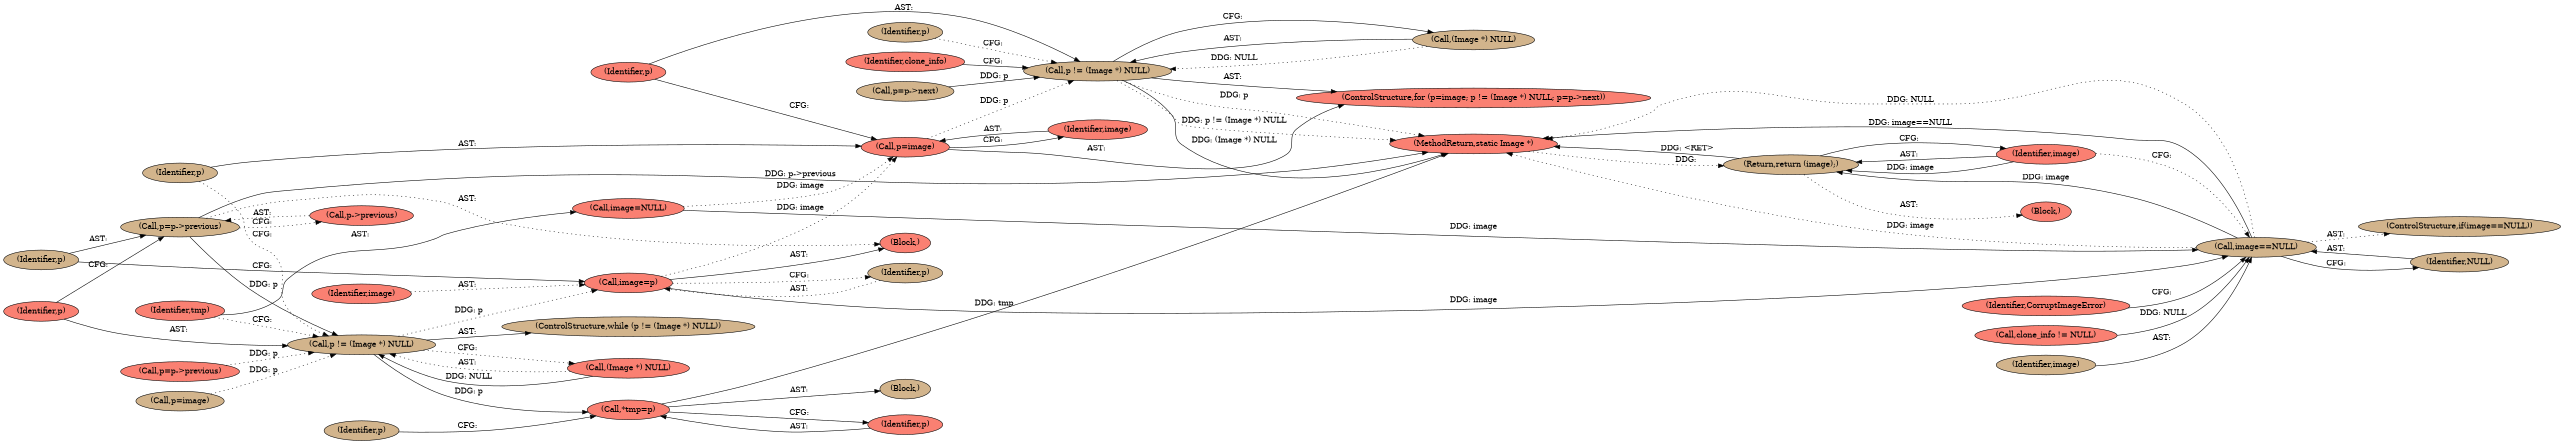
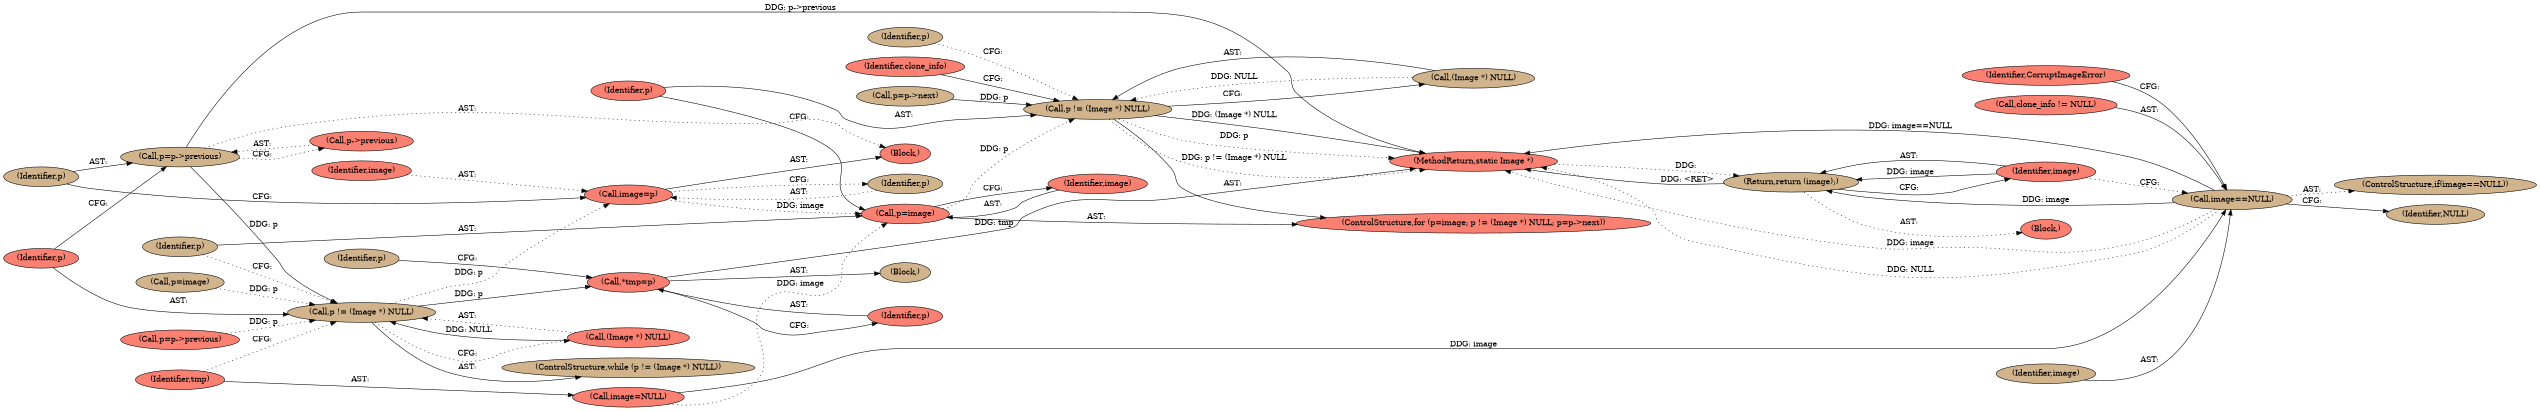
edge "(Identifier,NULL)" -> "(Call,image==NULL)": removed, label "AST:"
edge "(Call,image=p)" -> "(Call,image==NULL)": removed, label "DDG: image"
edge "(Call,clone_info != NULL)" -> "(Call,image==NULL)": label "DDG: NULL" -> "AST: "
